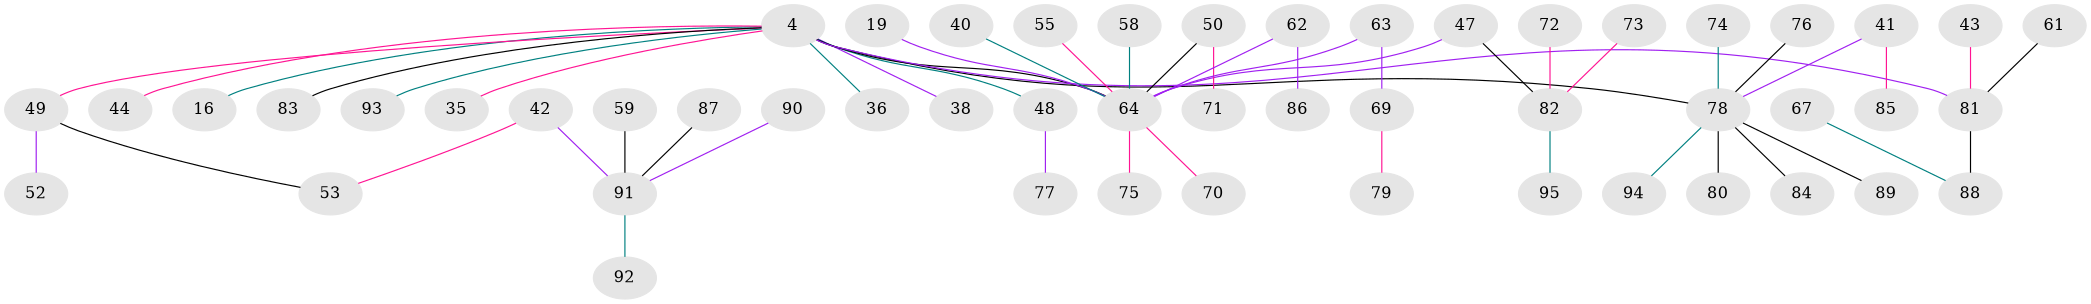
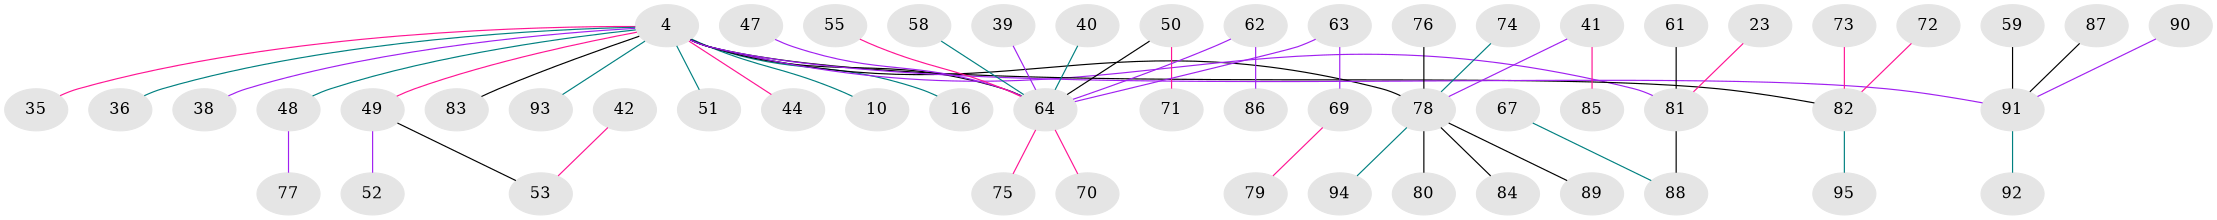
node "19": label "19" -> "39"
node "43": label "43" -> "23"
edge "47" -- "82": now "4" -- "82"
node "51": added
node "10": added
edge "42" -- "91": now "4" -- "91"
